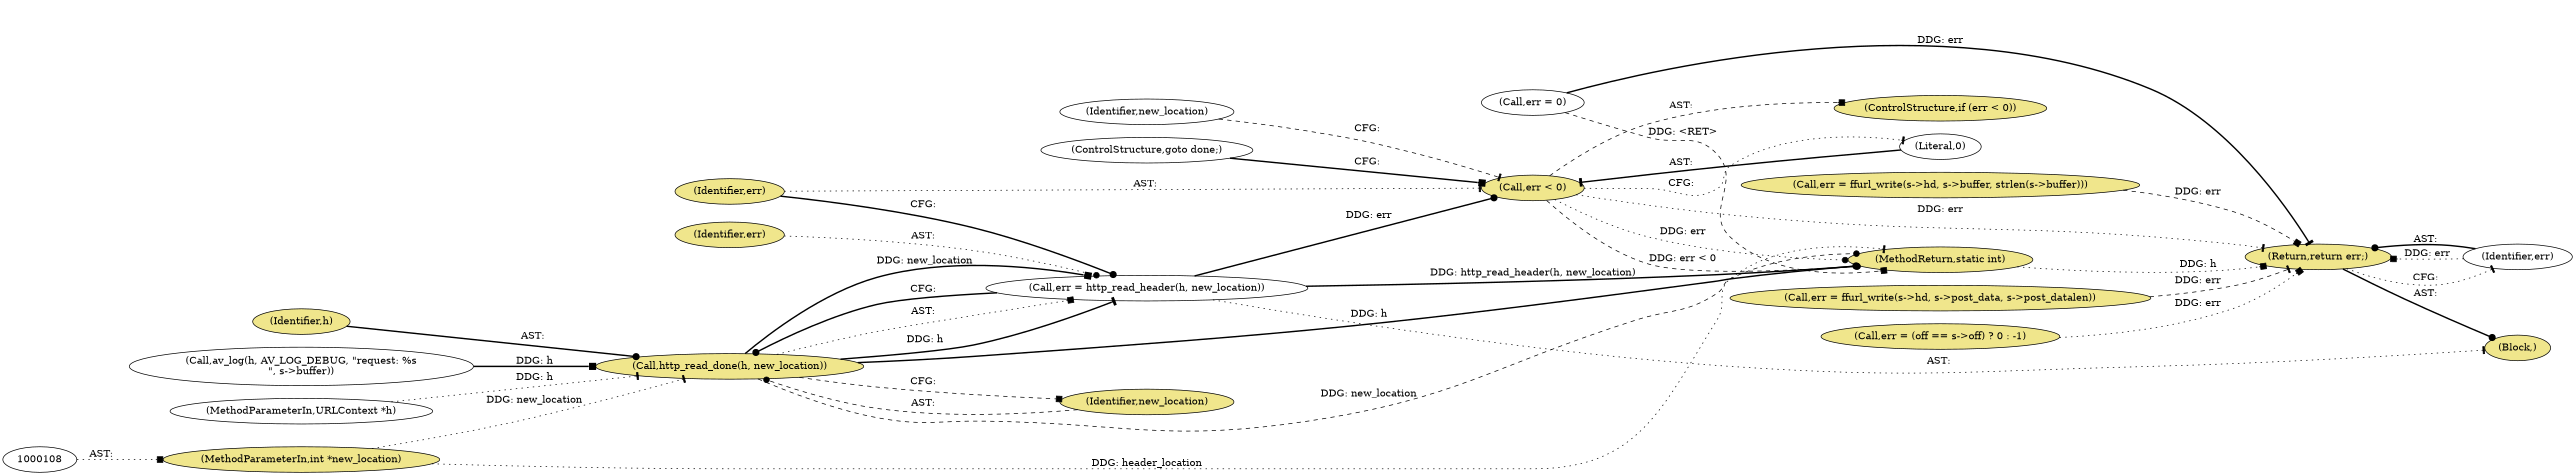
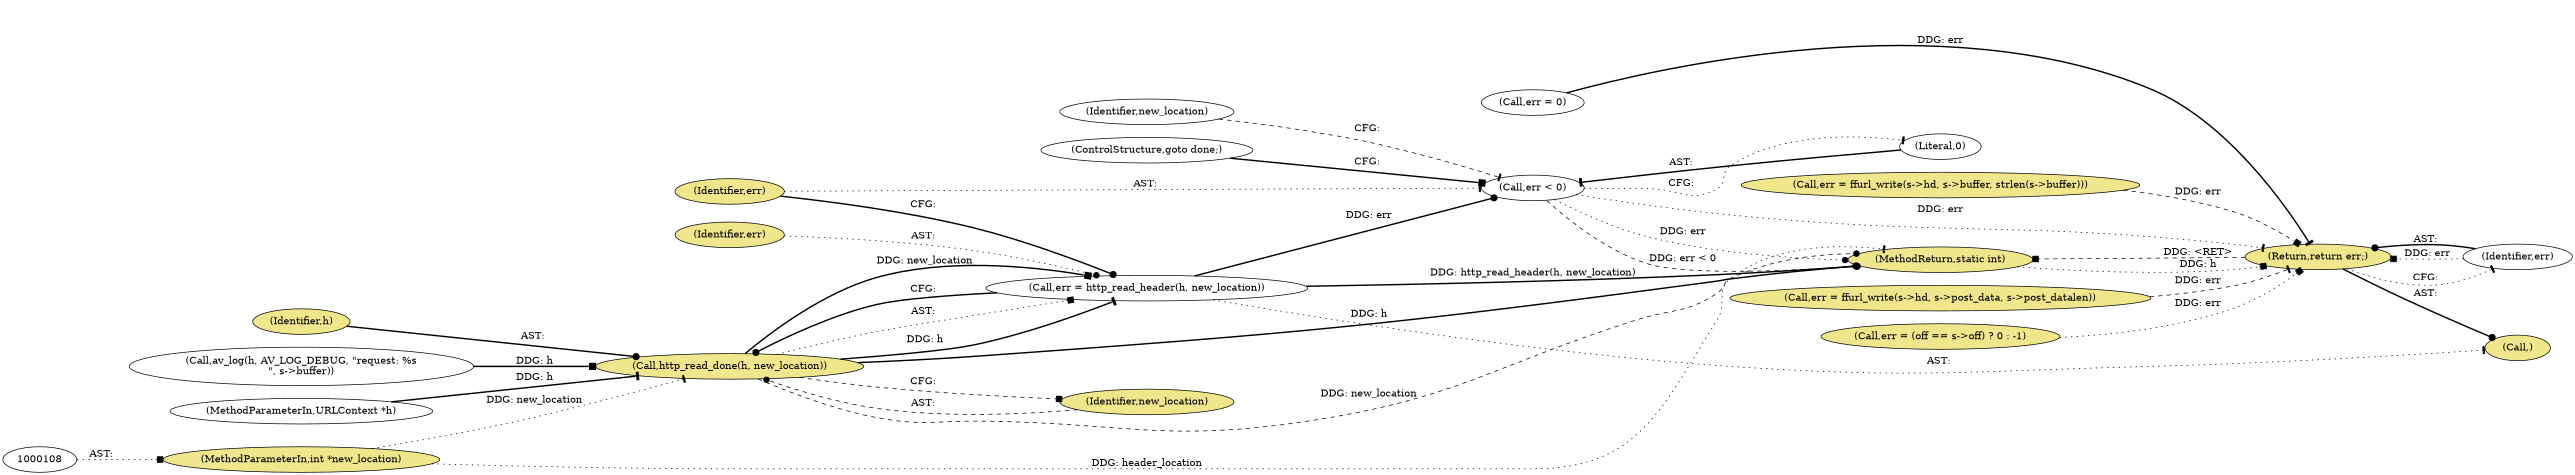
node "(ControlStructure,if (err < 0))": removed
node "(Call,err < 0)": fillcolor khaki -> white
edge "(Call,err = 0)" -> "(MethodReturn,static int)": now "(Return,return err;)" -> "(MethodReturn,static int)"
node "(Block,)": label "(Block,)" -> "(Call,)"
edge "(MethodParameterIn,URLContext *h)" -> "(Call,http_read_done(h, new_location))": style dotted -> bold
